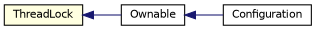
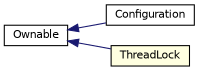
edge "Ownable" -> "ThreadLock": reversed
